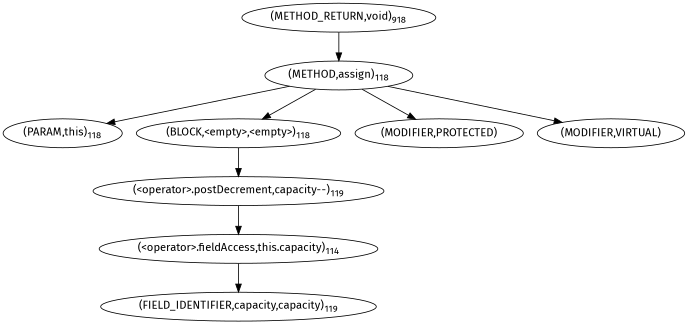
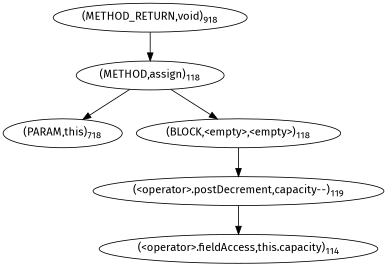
node "(PARAM,this)": text "118" -> "718"
node "(MODIFIER,PROTECTED)": removed
node "(MODIFIER,VIRTUAL)": removed
node "(FIELD_IDENTIFIER,capacity,capacity)": removed
